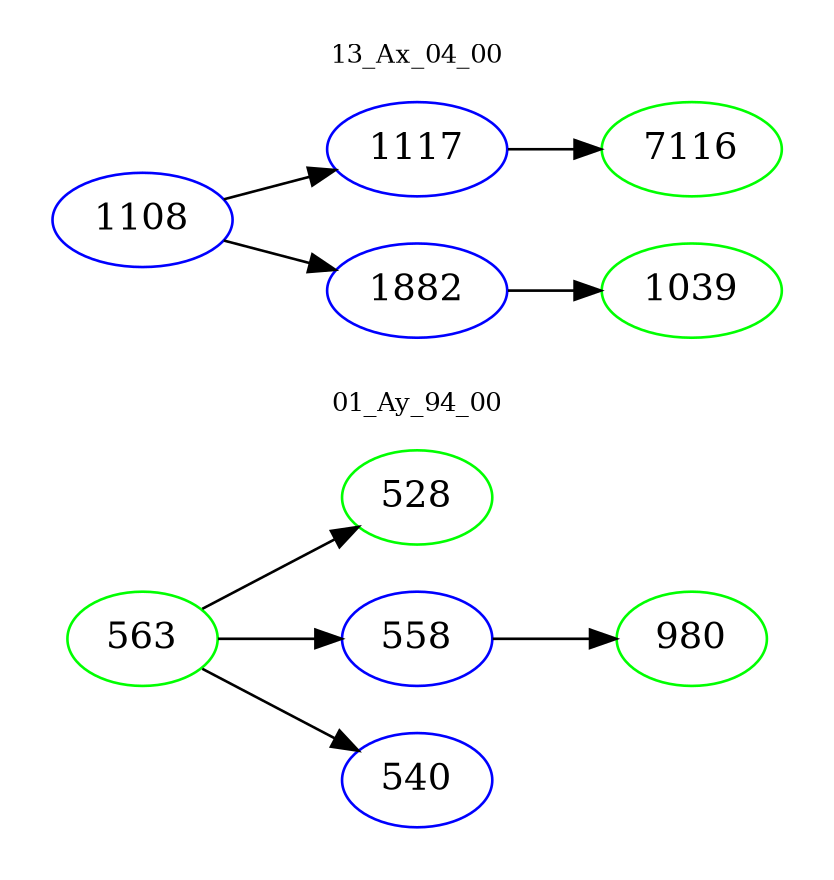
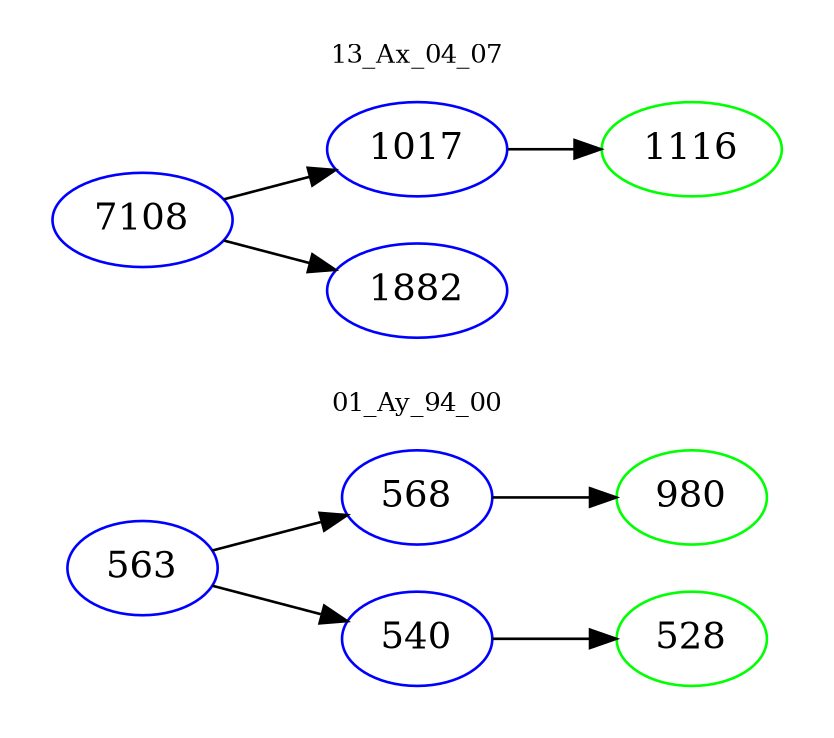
cluster "13_Ax_04_00": label "13_Ax_04_00" -> "13_Ax_04_07"
node "1117": label "1117" -> "1017"
node "7116": label "7116" -> "1116"
node "1108": label "1108" -> "7108"
node "1039": removed
edge "563" -> "528": now "540" -> "528"
node "563": color green -> blue
node "558": label "558" -> "568"
